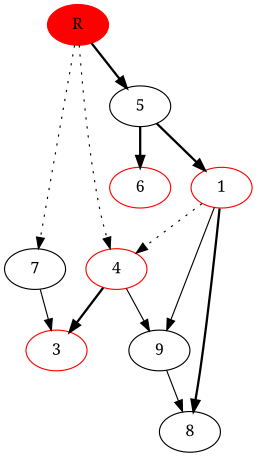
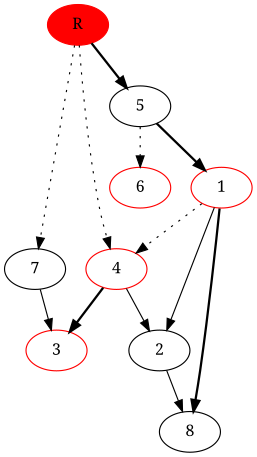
edge "5" -> "6": style bold -> dotted
node "9": label "9" -> "2"
